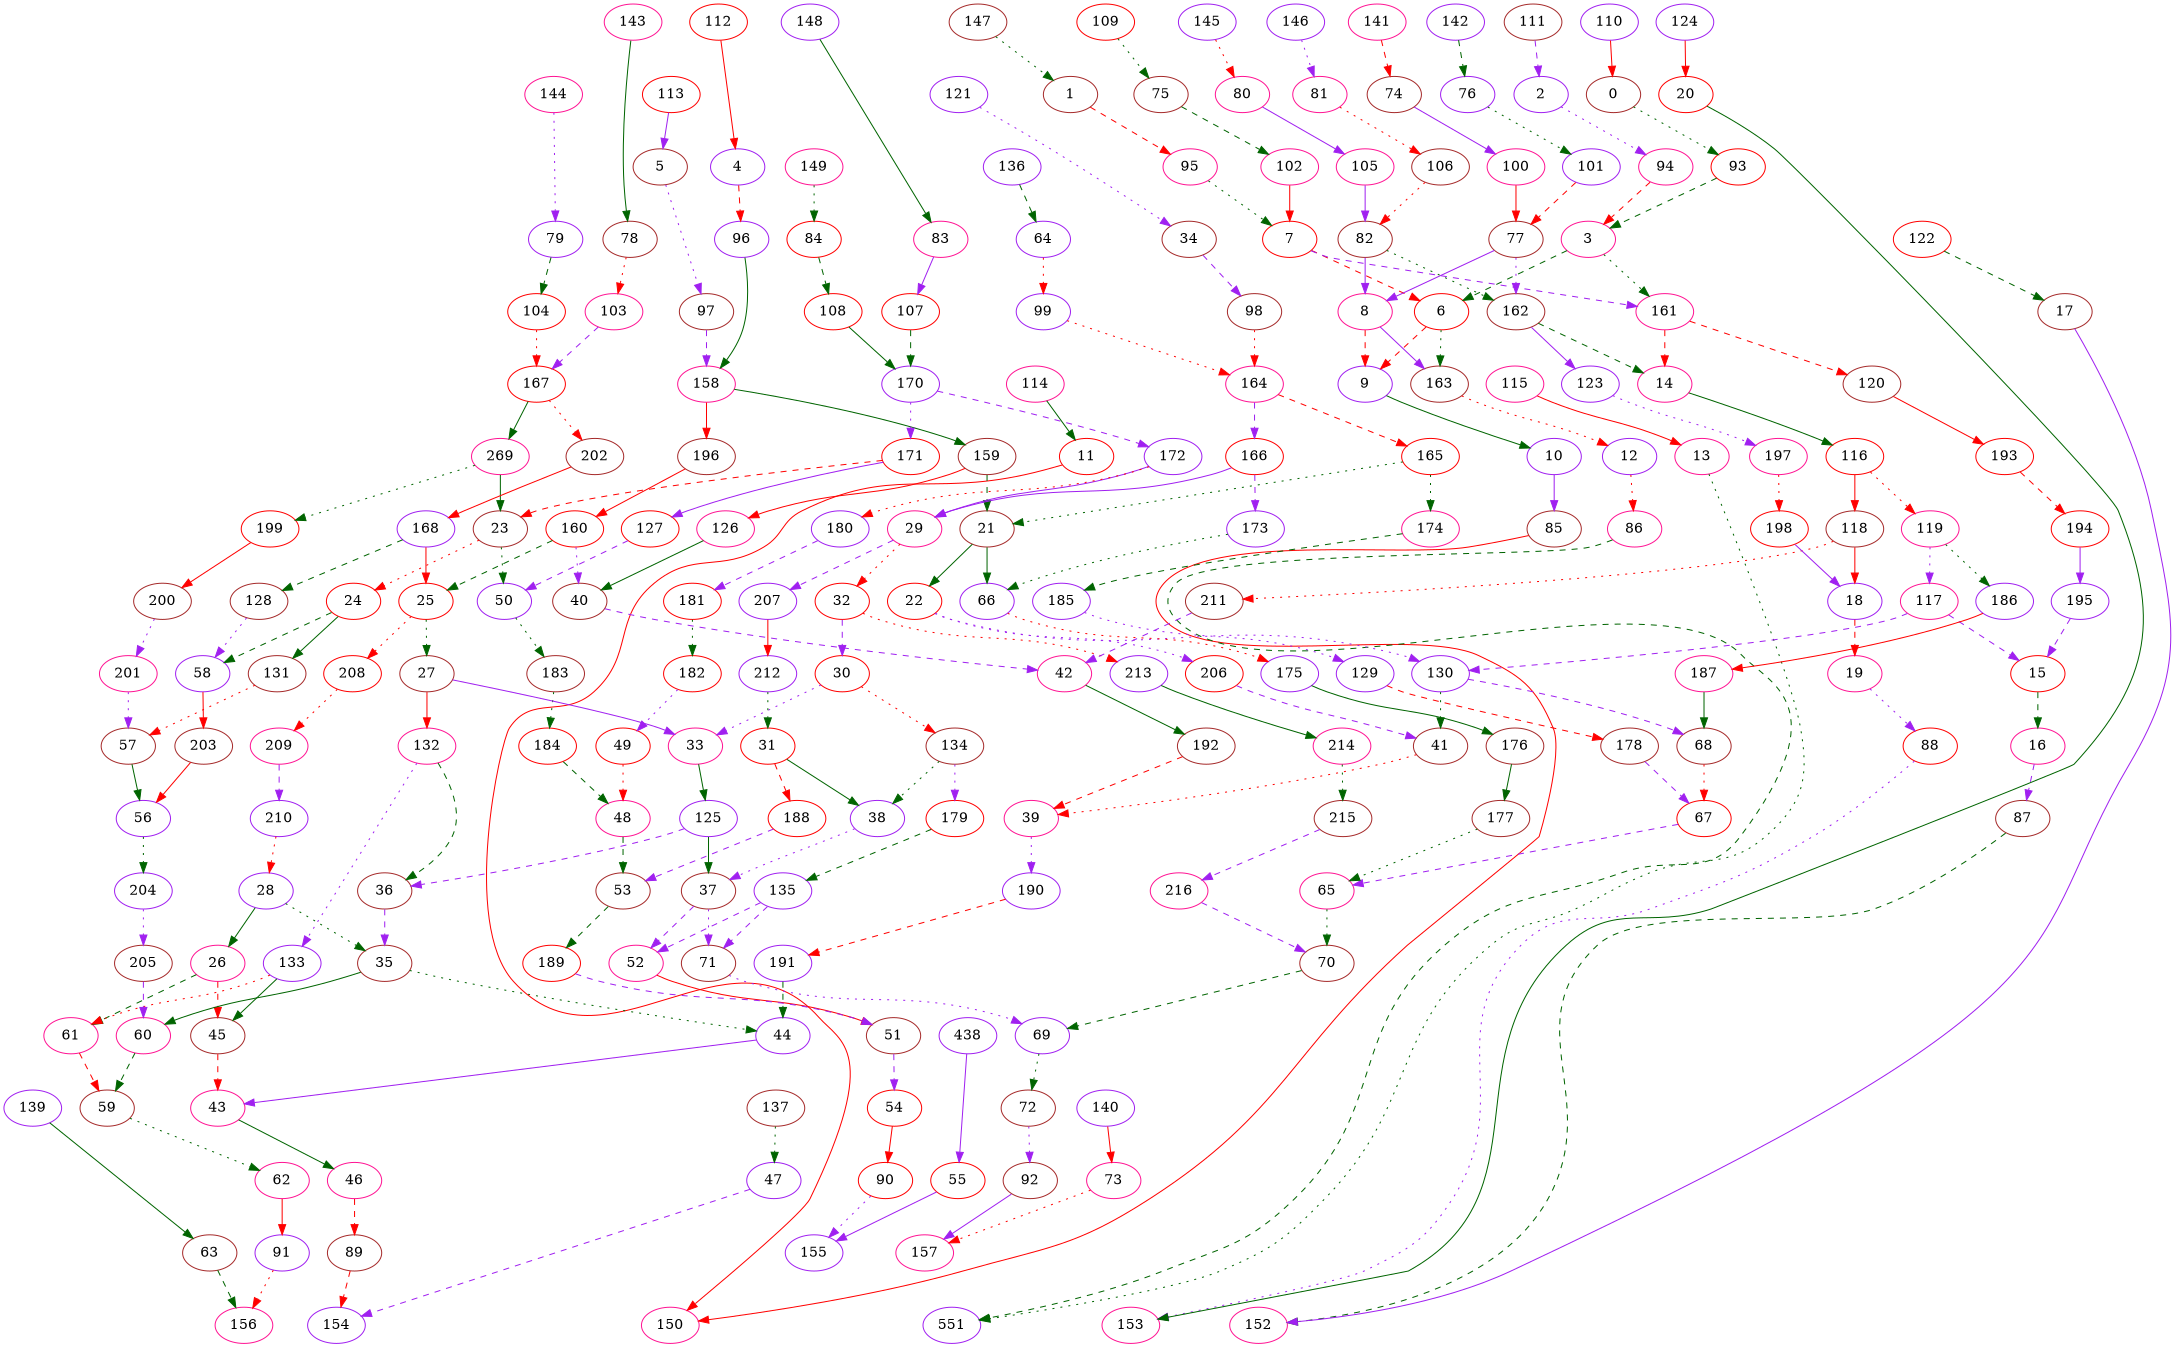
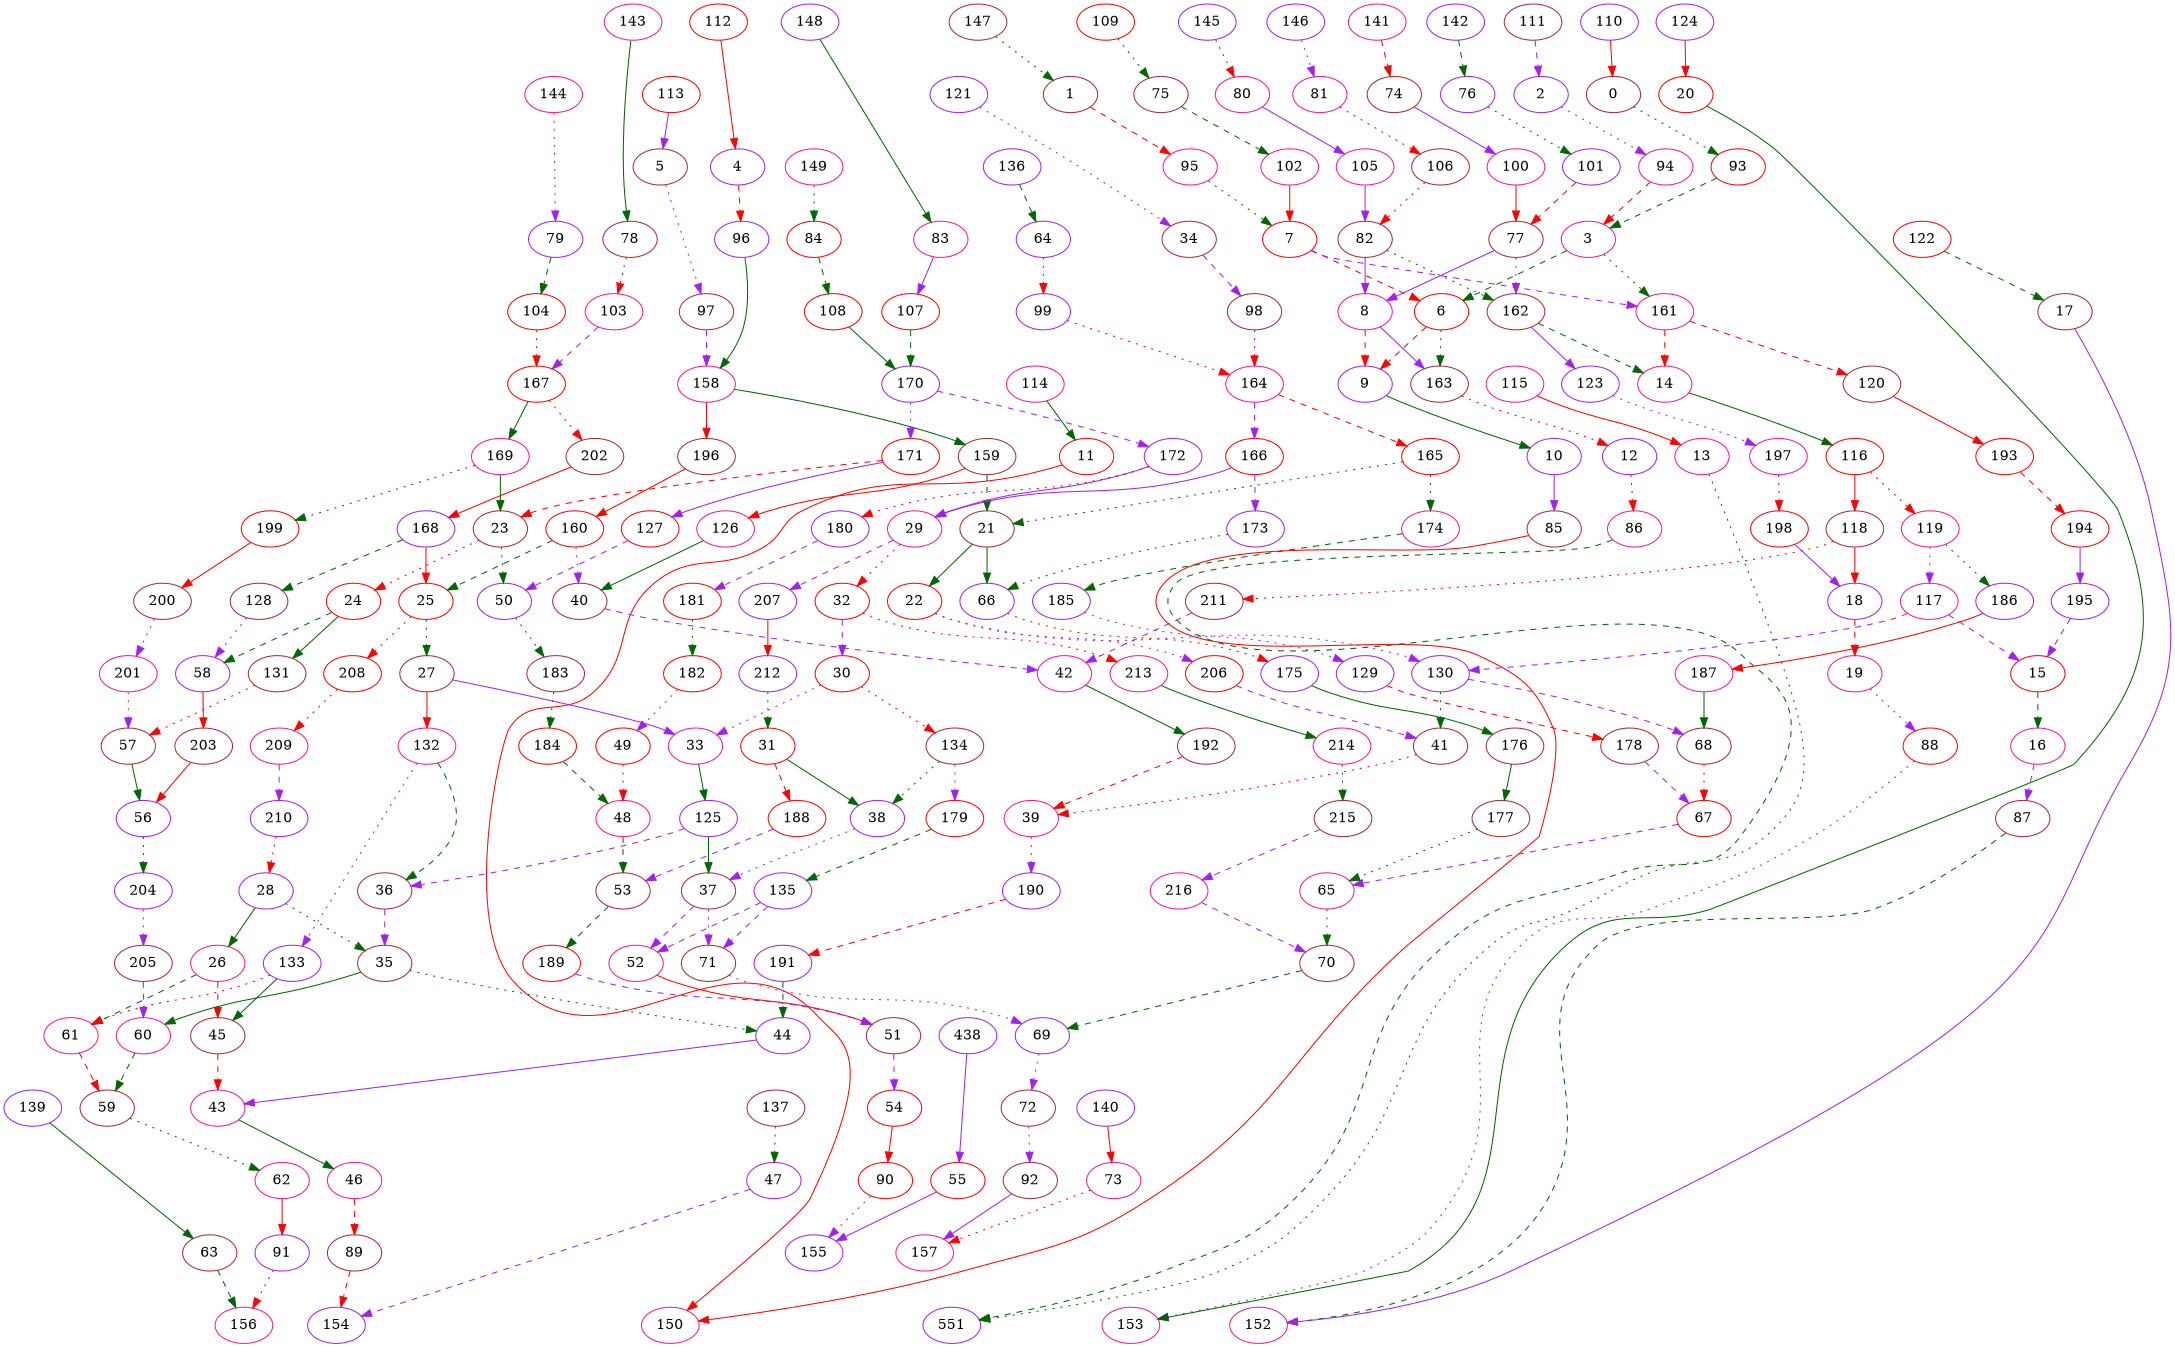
node "269": label "269" -> "169"
node "213": color purple -> deeppink
edge "69" -> "72": color darkgreen -> purple
